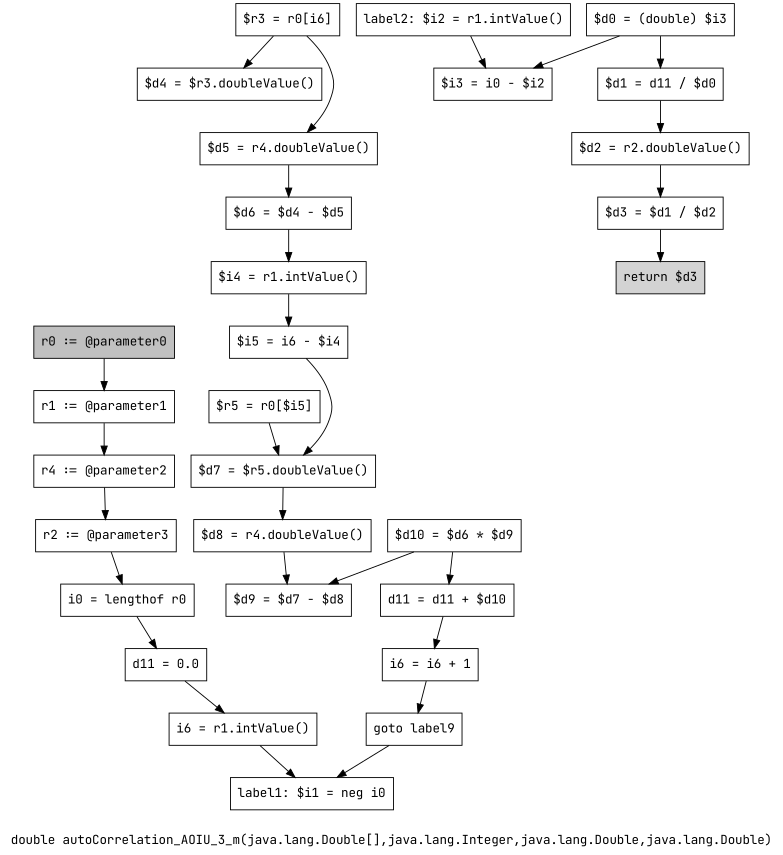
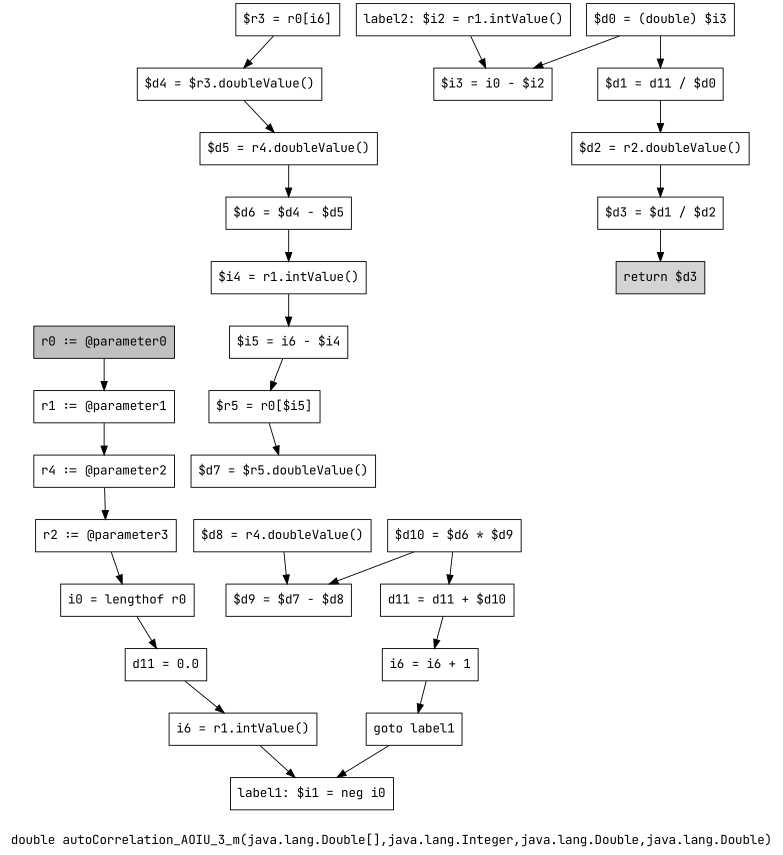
edge "$r3 = r0[i6]" -> "$d5 = r4.doubleValue()": now "$d4 = $r3.doubleValue()" -> "$d5 = r4.doubleValue()"
edge "$i5 = i6 - $i4" -> "$d7 = $r5.doubleValue()": now "$i5 = i6 - $i4" -> "$r5 = r0[$i5]"
edge "$d7 = $r5.doubleValue()" -> "$d8 = r4.doubleValue()": removed
node "goto label9": label "goto label9" -> "goto label1"
